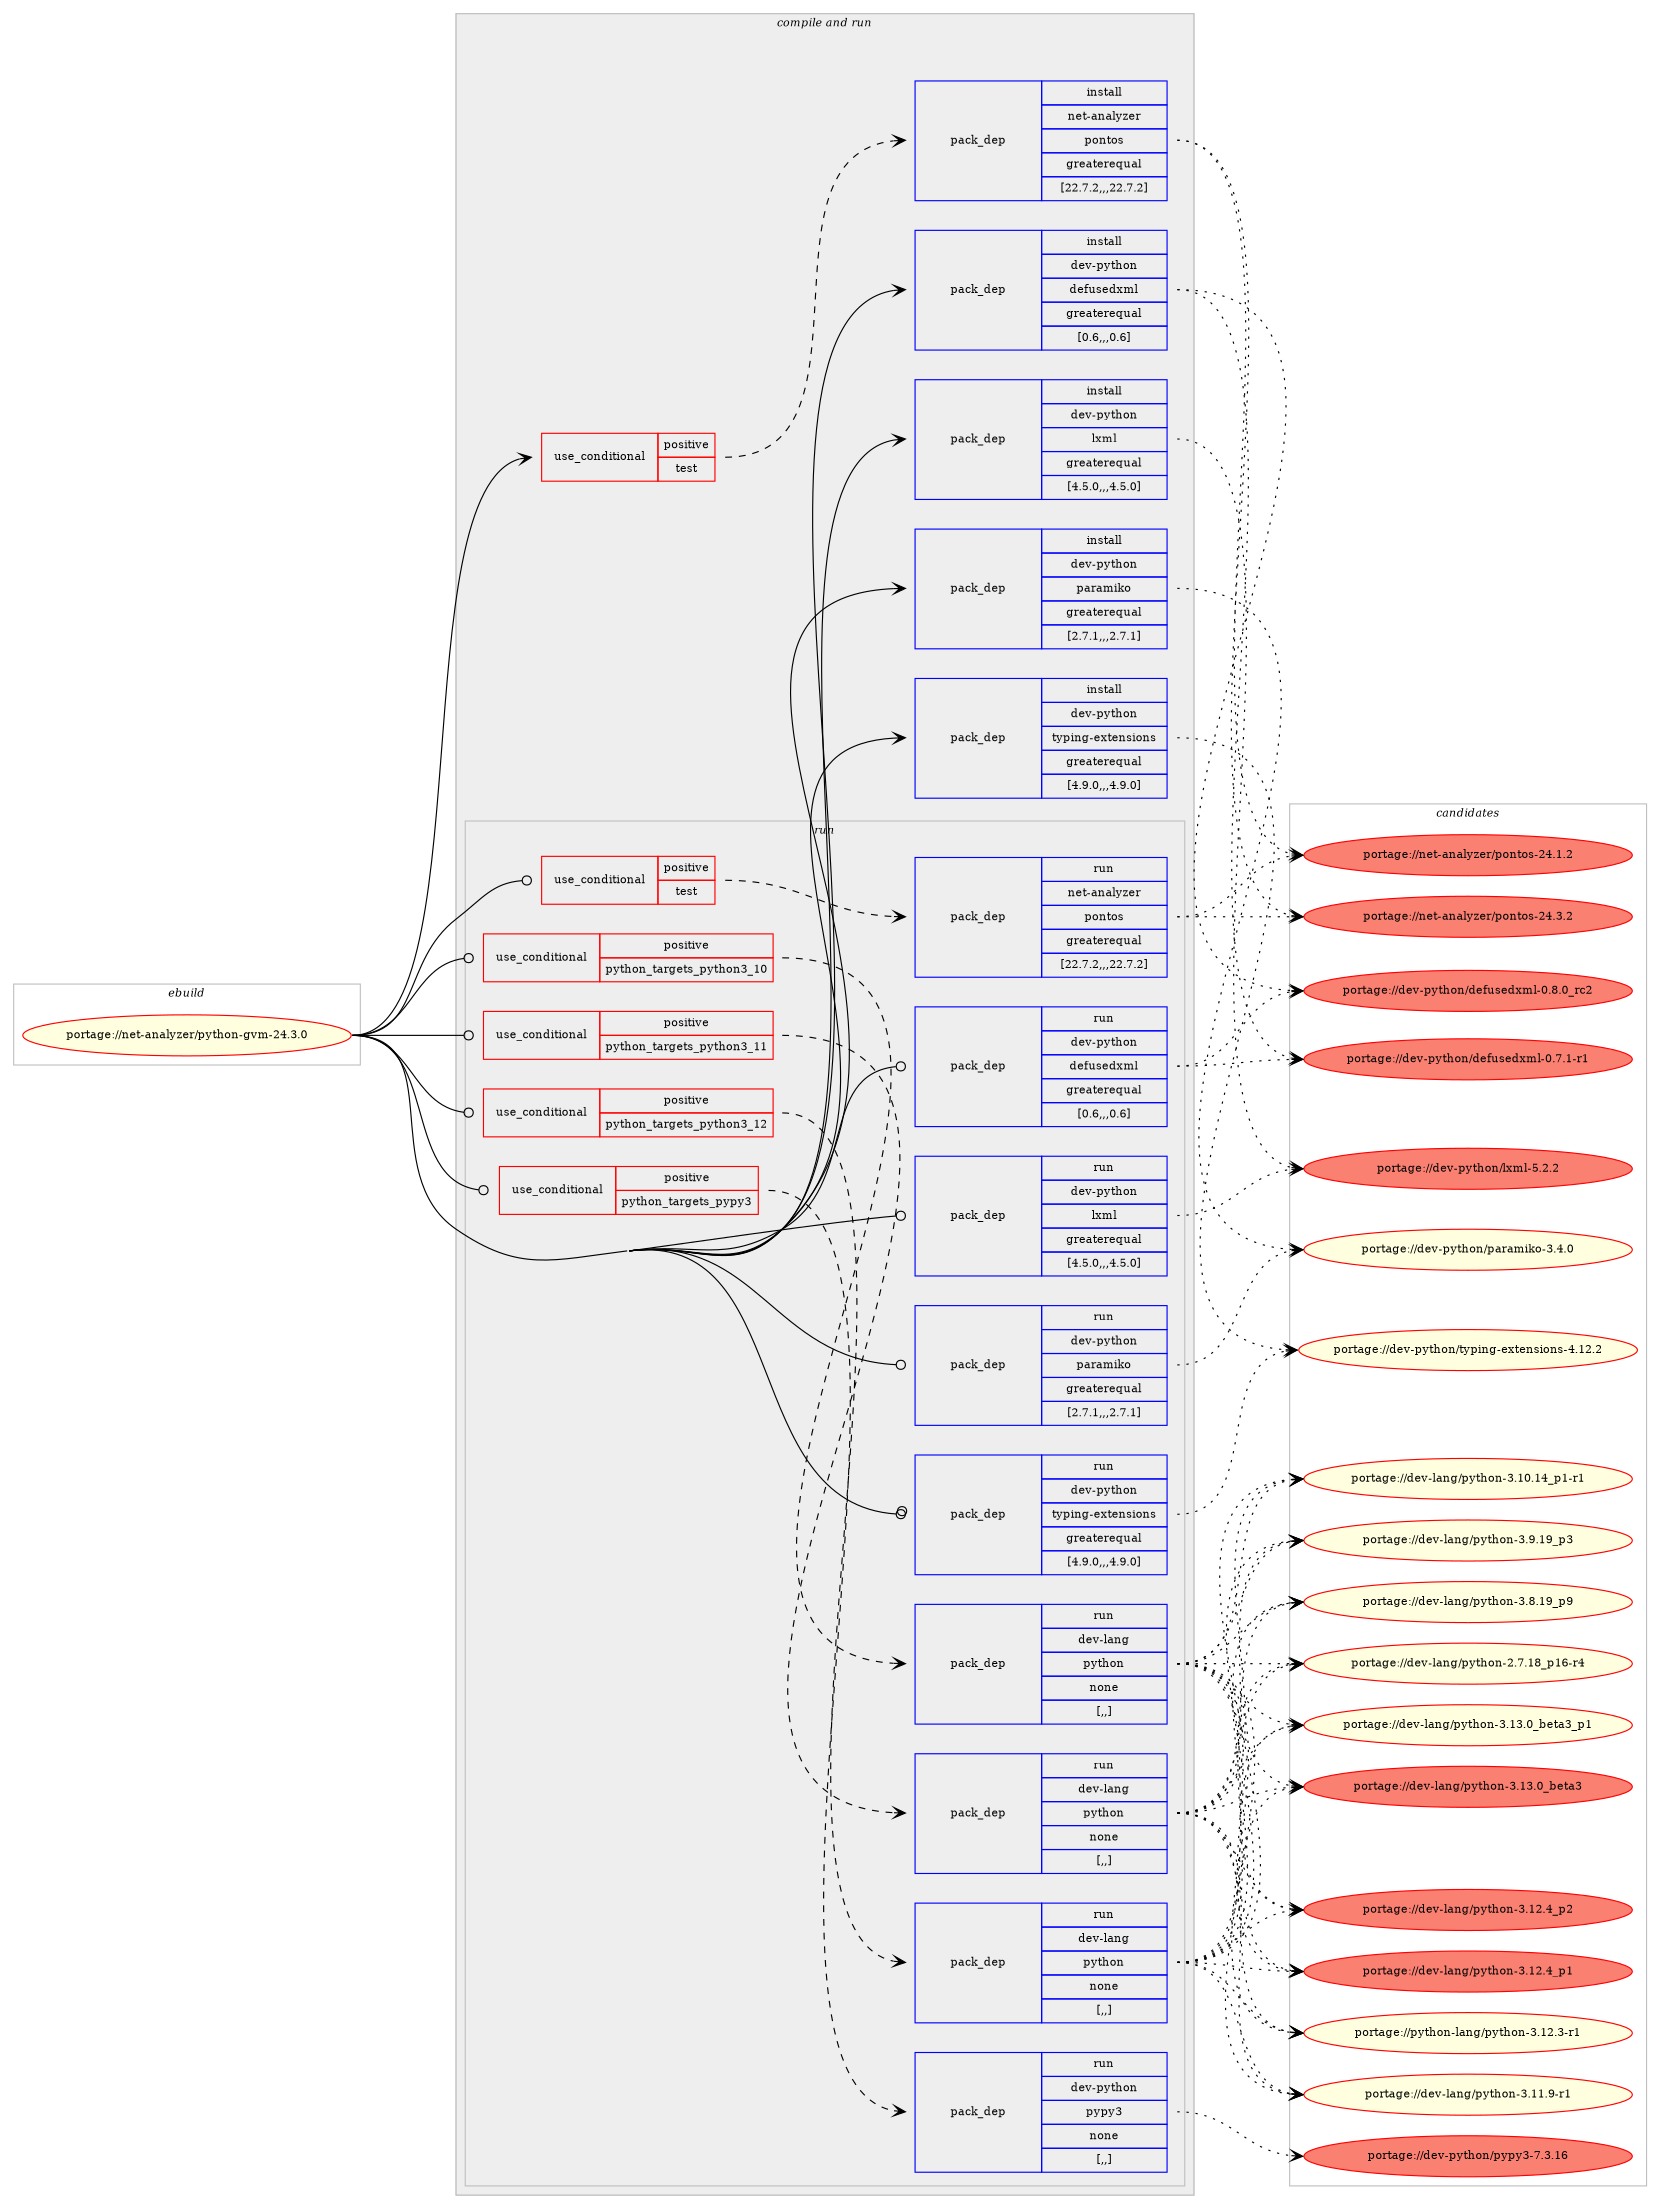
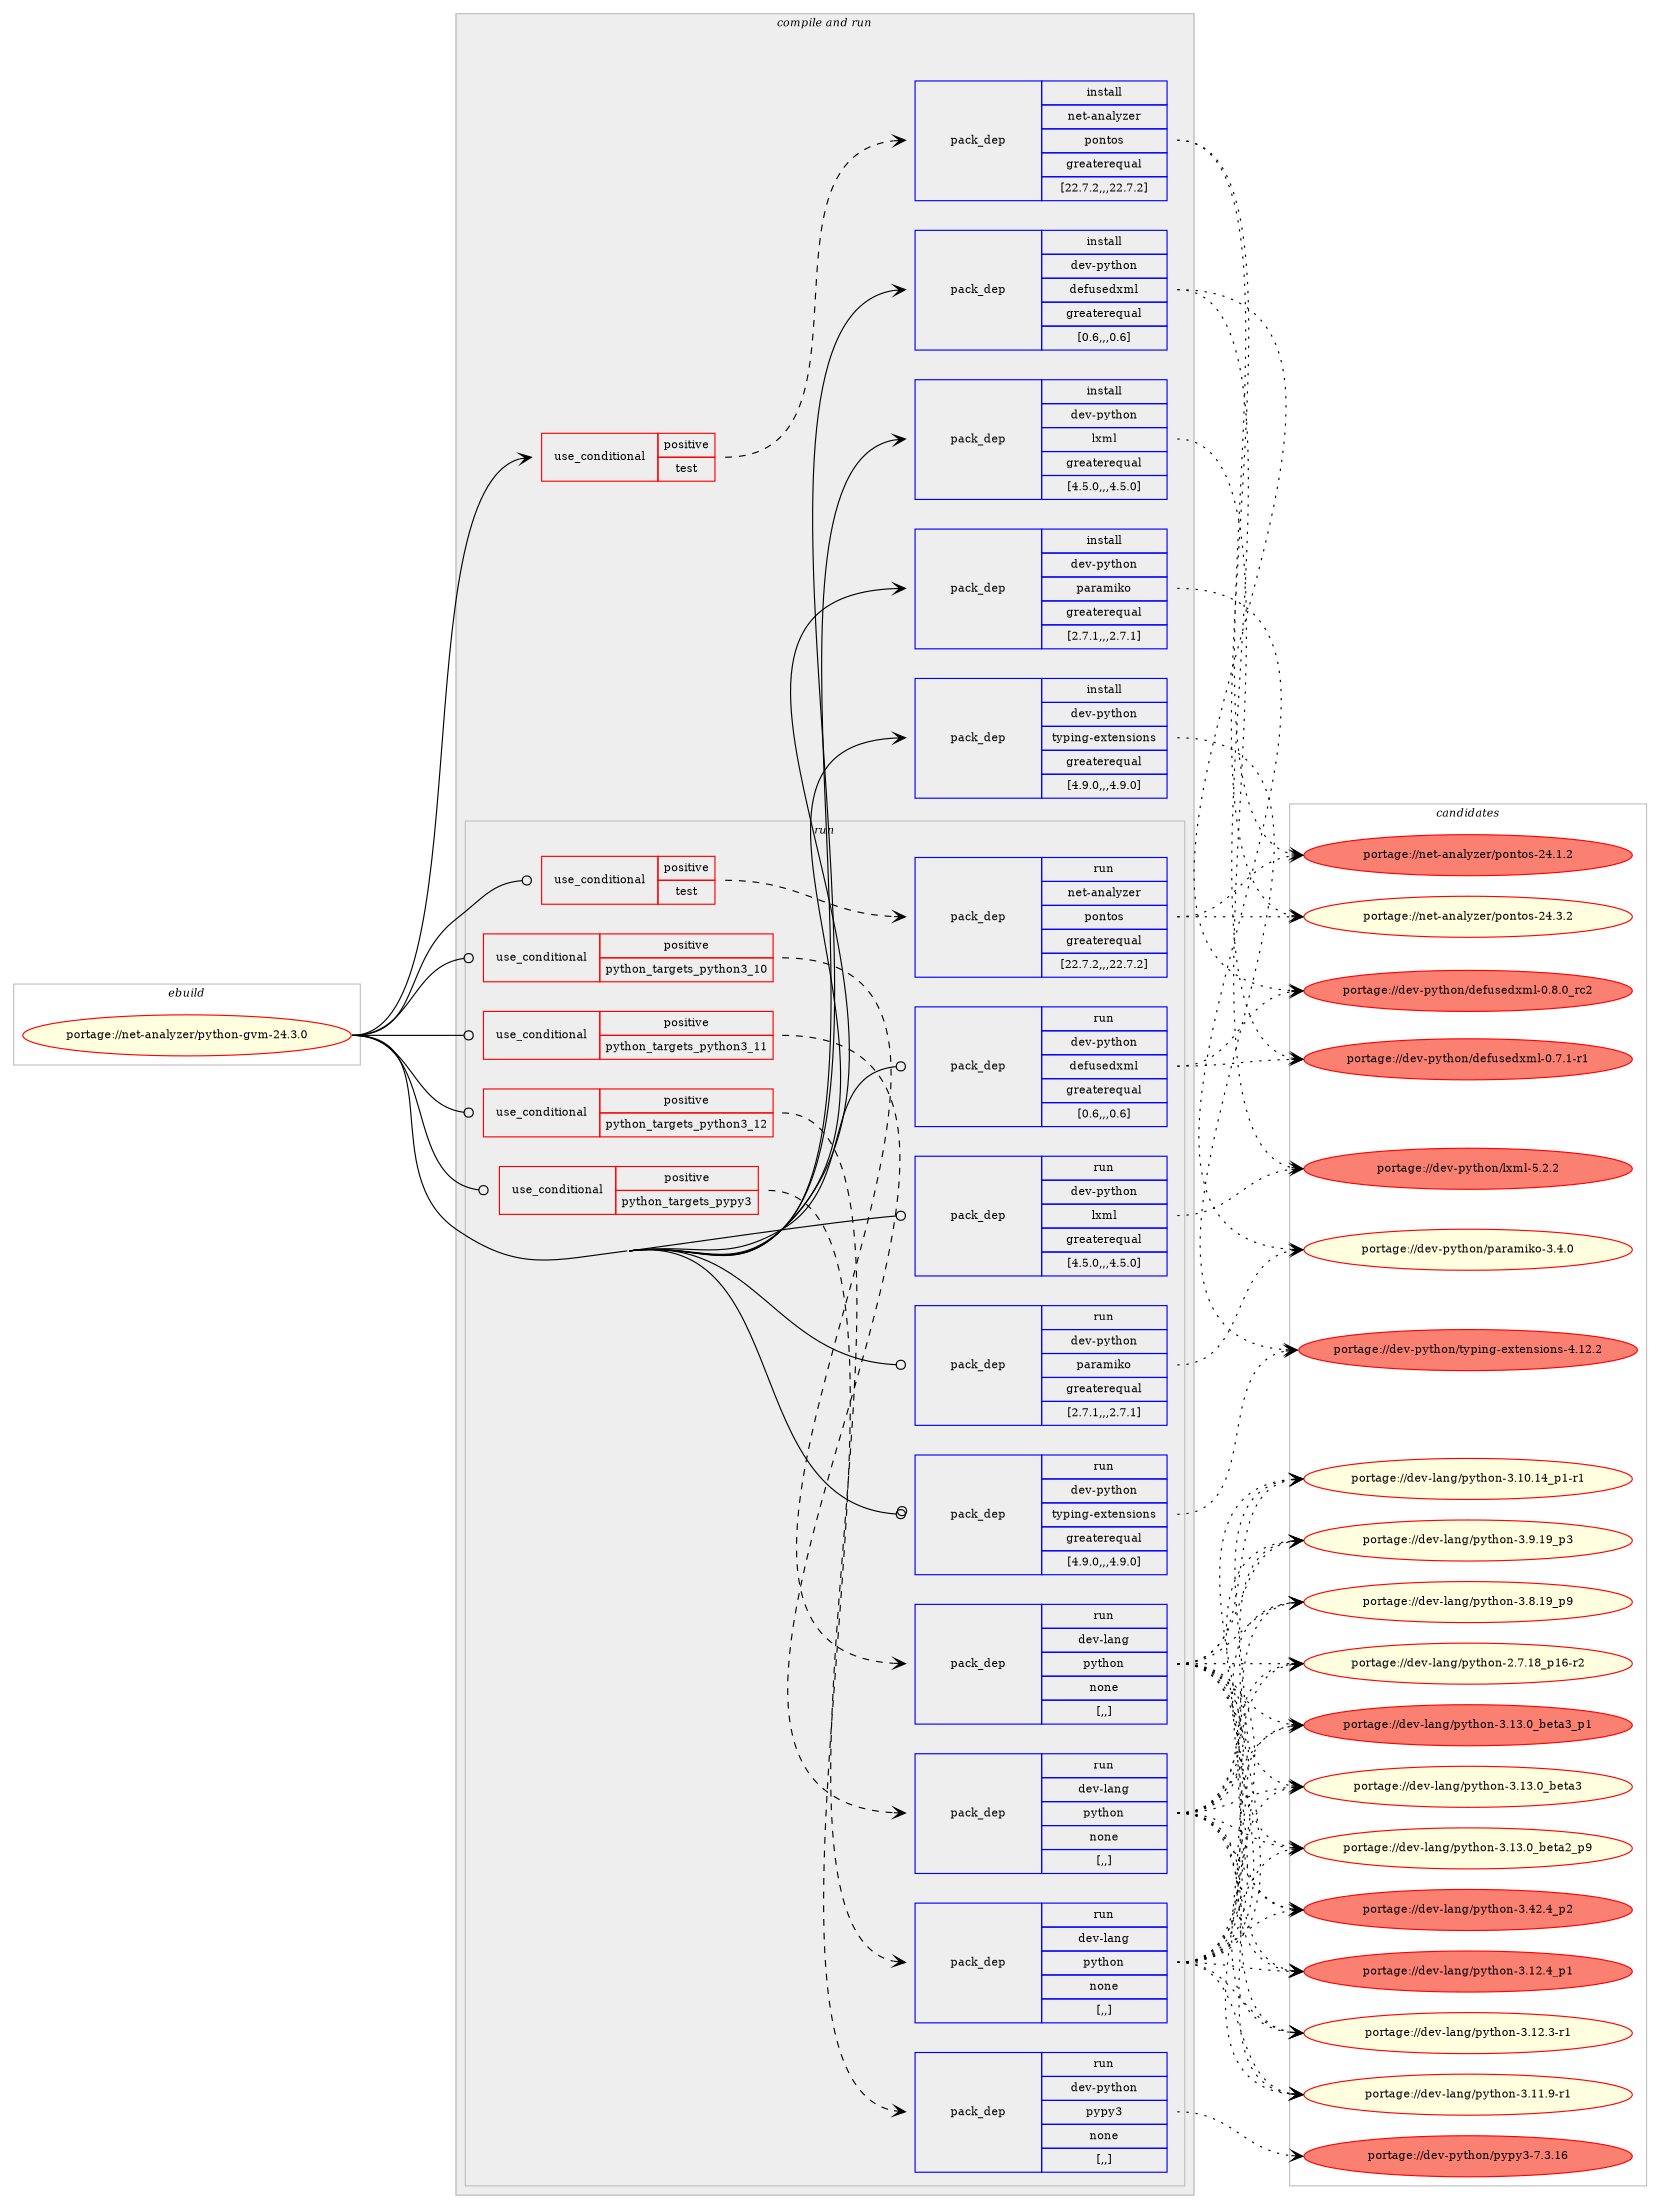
node "portage://net-analyzer/pontos-24.3.2": fillcolor salmon -> lightyellow
node "portage://dev-python/typing-extensions-4.12.2": fillcolor lightyellow -> salmon
node "portage://dev-lang/python-2.7.18_p16-r4": label "portage://dev-lang/python-2.7.18_p16-r4" -> "portage://dev-lang/python-2.7.18_p16-r2"
node "portage://dev-lang/python-3.13.0_beta3_p1": fillcolor lightyellow -> salmon
node "portage://dev-lang/python-3.13.0_beta3": fillcolor salmon -> lightyellow
node "portage://dev-lang/python-3.13.0_beta2_p9": added
node "portage://dev-lang/python-3.12.4_p2": label "portage://dev-lang/python-3.12.4_p2" -> "portage://dev-lang/python-3.42.4_p2"
node "portage://python-lang/python-3.12.3-r1": label "portage://python-lang/python-3.12.3-r1" -> "portage://dev-lang/python-3.12.3-r1"
